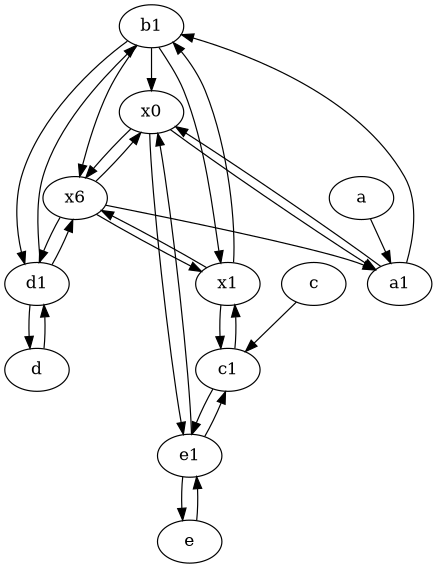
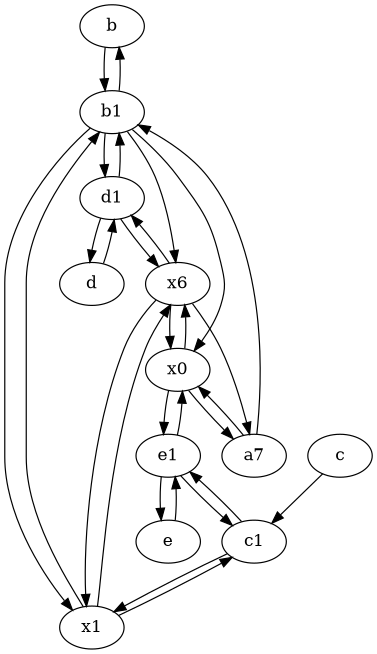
node "b": added
node "a": removed
node "a1": label "a1" -> "a7"
